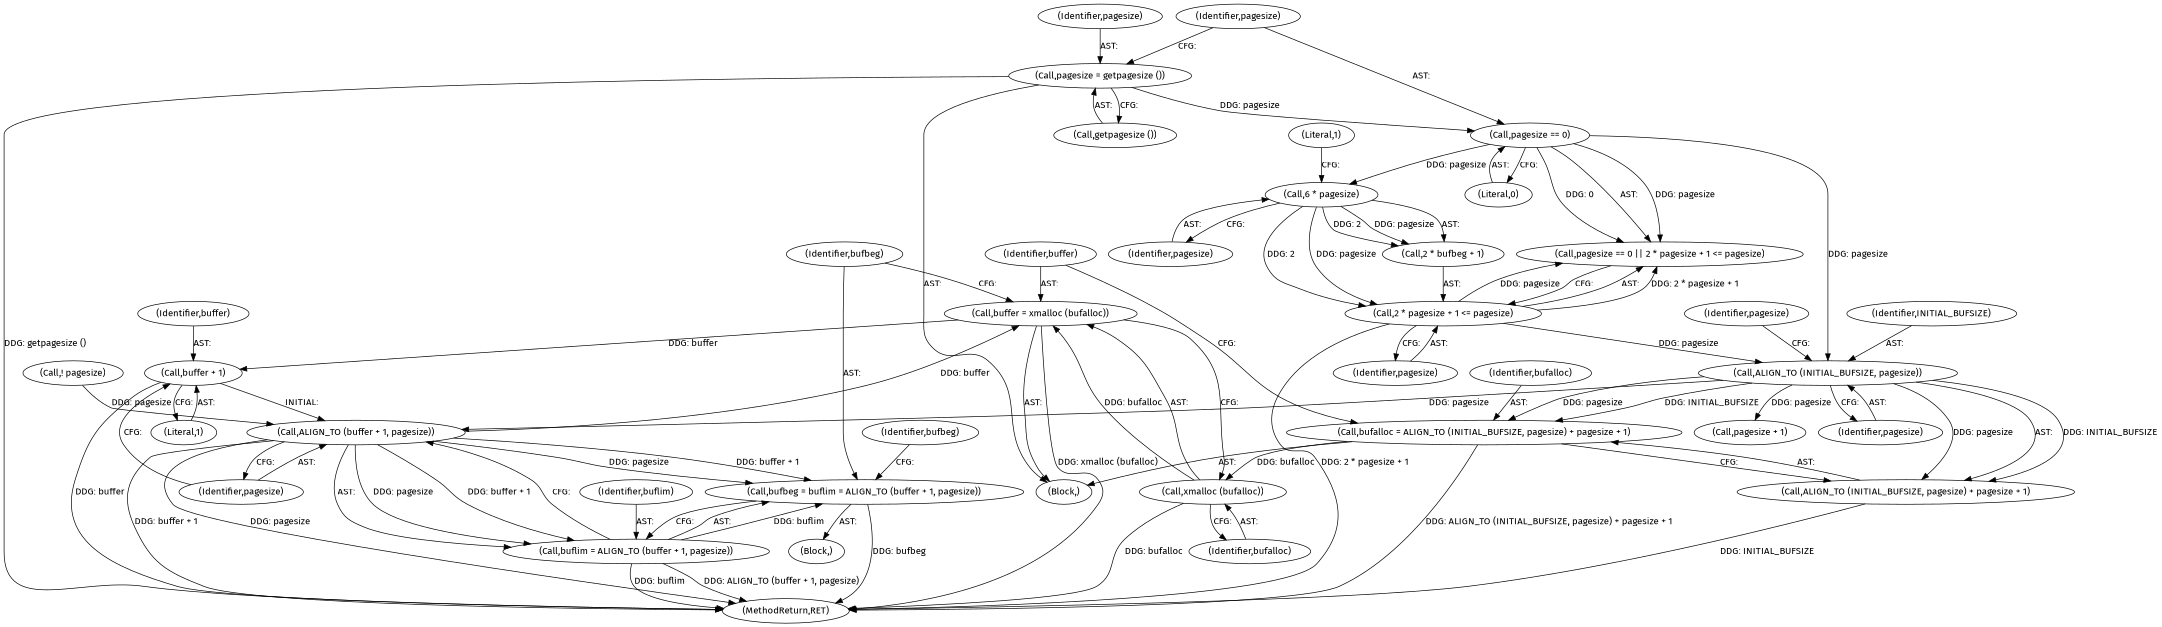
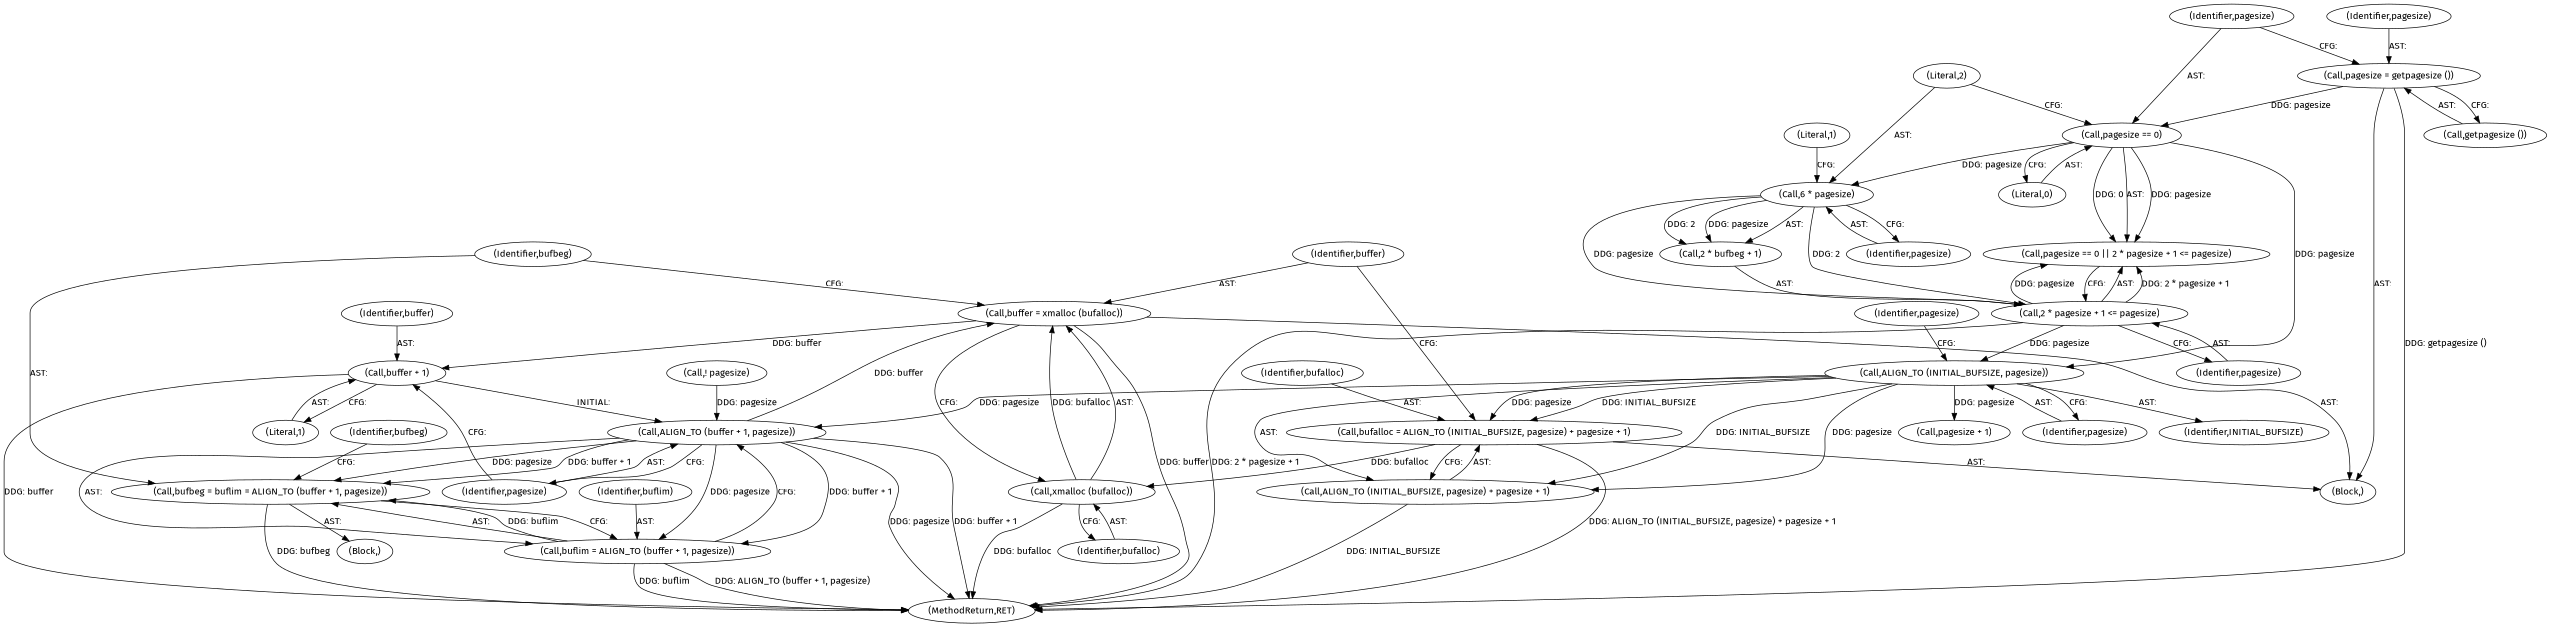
node "(Literal,2)": added
edge "(Identifier,INITIAL_BUFSIZE)" -> "(Call,ALIGN_TO (INITIAL_BUFSIZE, pagesize))": reversed
edge "(Call,buffer = xmalloc (bufalloc))" -> "(MethodReturn,RET)": label "DDG: xmalloc (bufalloc)" -> "DDG: buffer"
